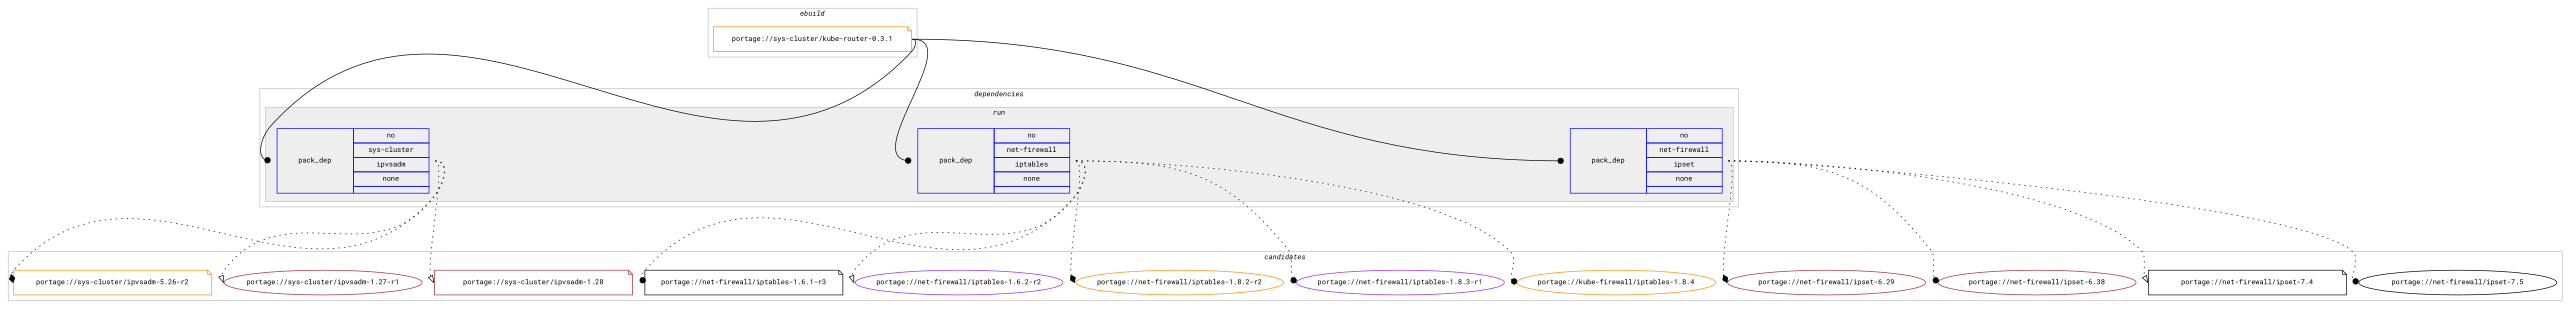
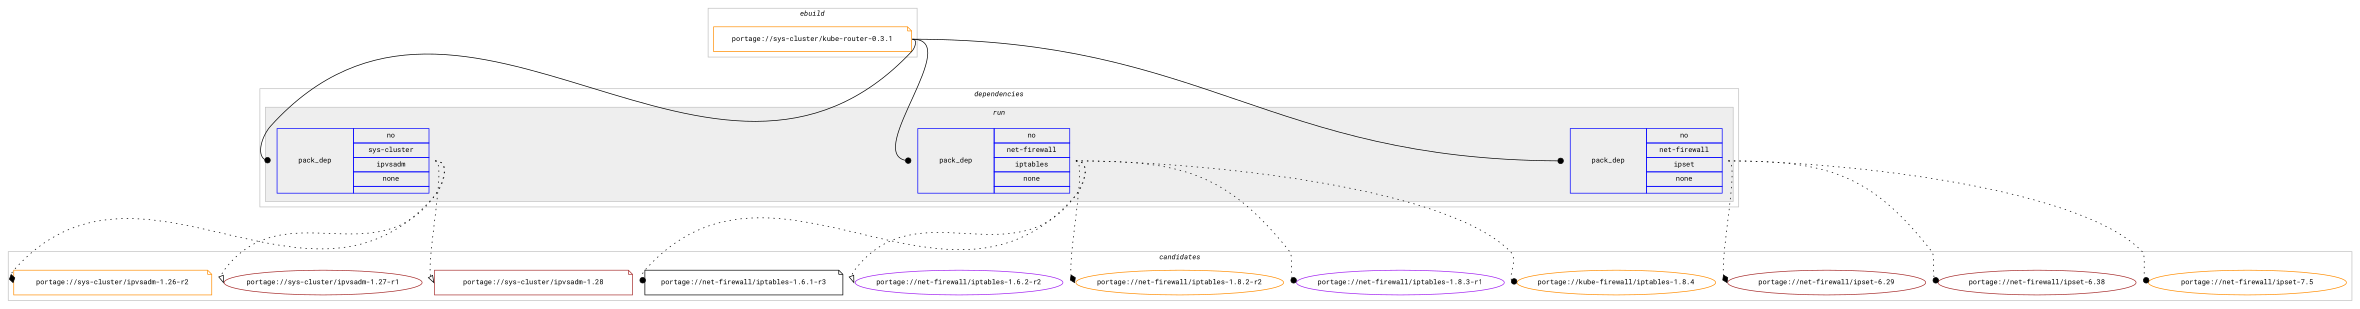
node "portage://sys-cluster/ipvsadm-5.26-r2": label "portage://sys-cluster/ipvsadm-5.26-r2" -> "portage://sys-cluster/ipvsadm-1.26-r2"
node "portage://net-firewall/ipset-7.4": removed
node "portage://net-firewall/ipset-7.5": color black -> darkorange
